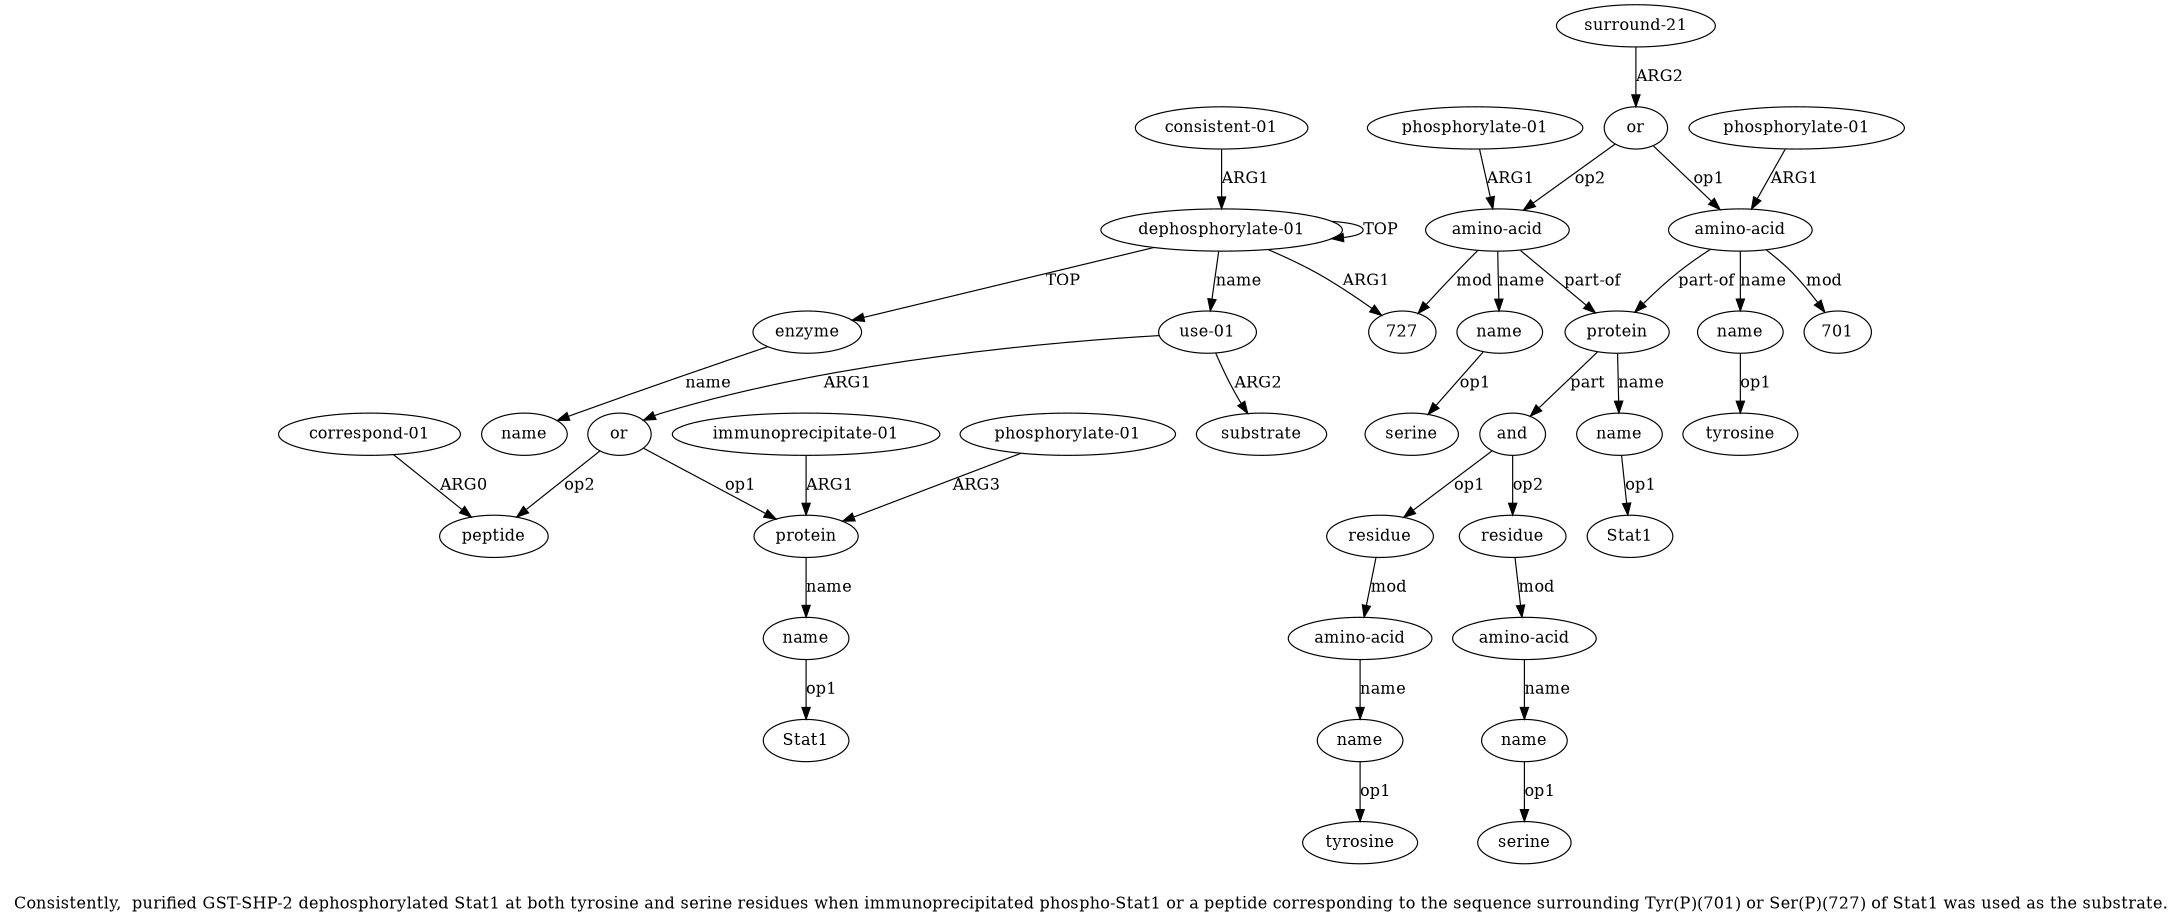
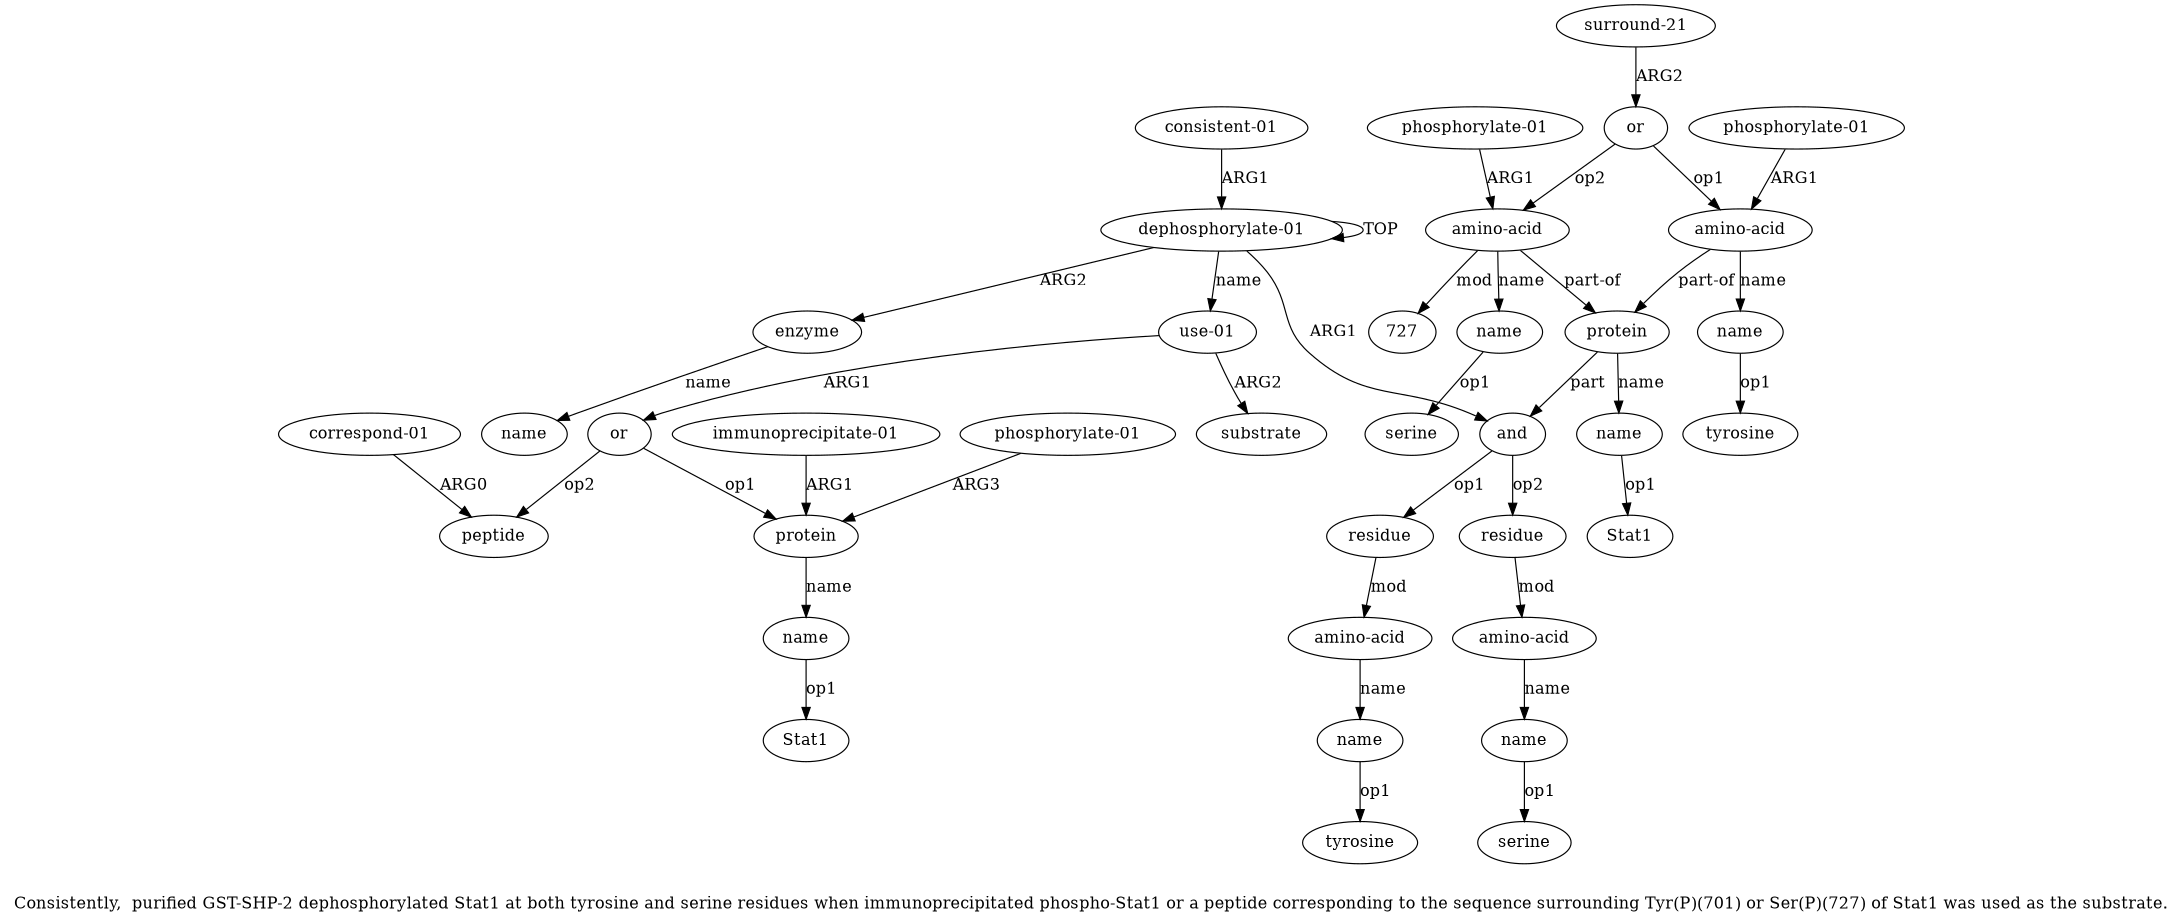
edge "dephosphorylate-01" -> "727": now "dephosphorylate-01" -> "and"
edge "dephosphorylate-01" -> "enzyme": label "TOP" -> "ARG2"
node "701": removed
